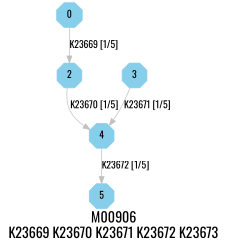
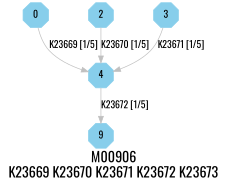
edge "0" -> "2": now "0" -> "4"
node "5": label "5" -> "9"
